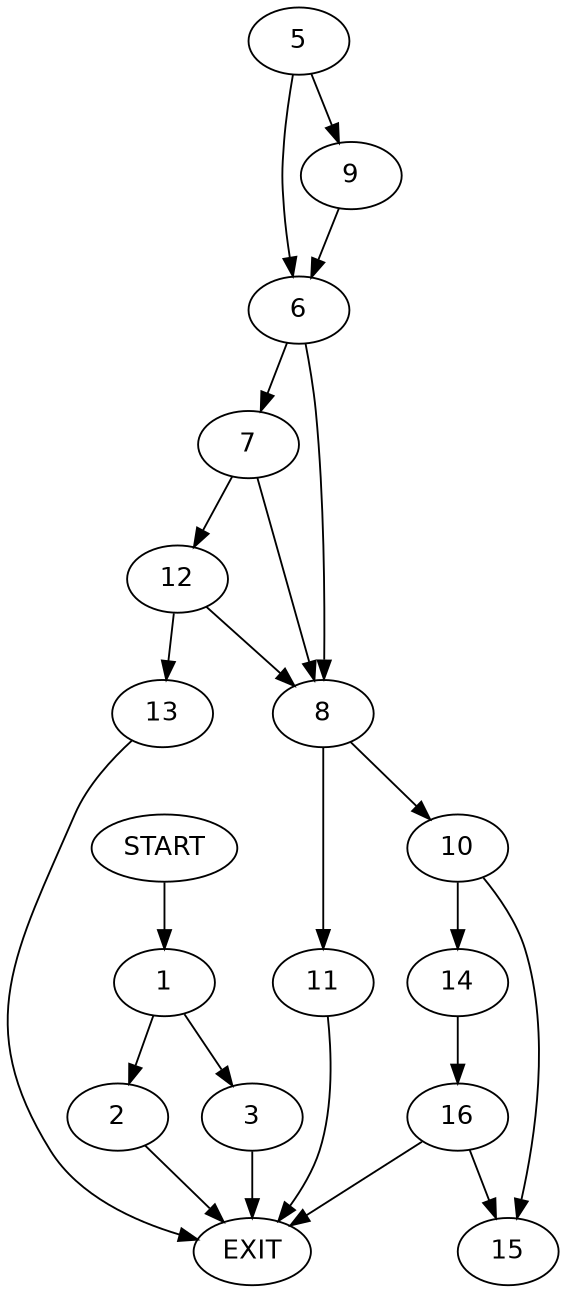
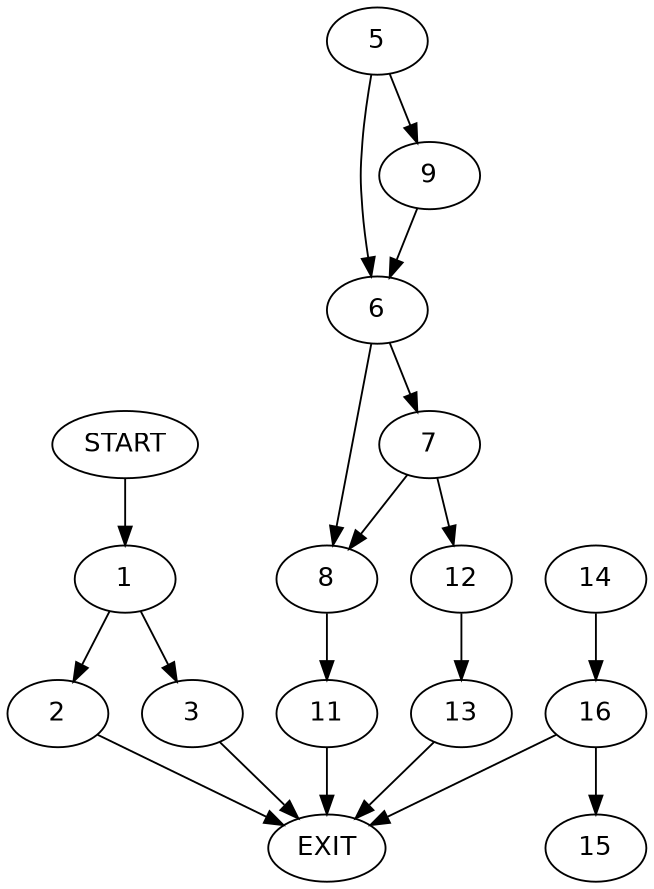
edge "12" -> "8": removed
node "10": removed
